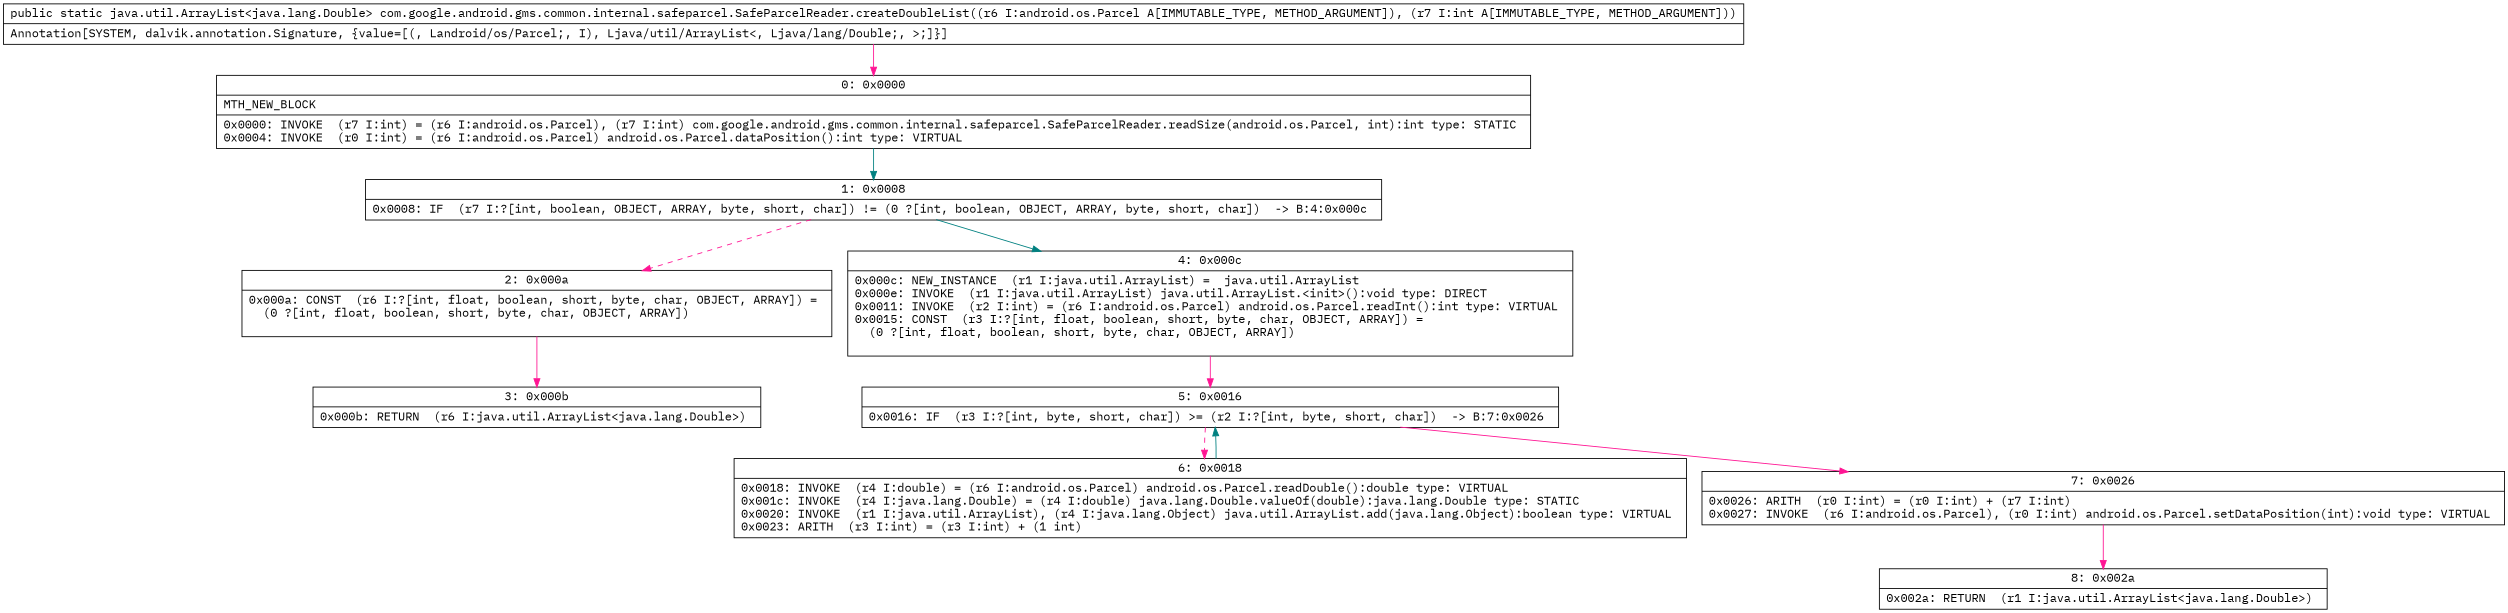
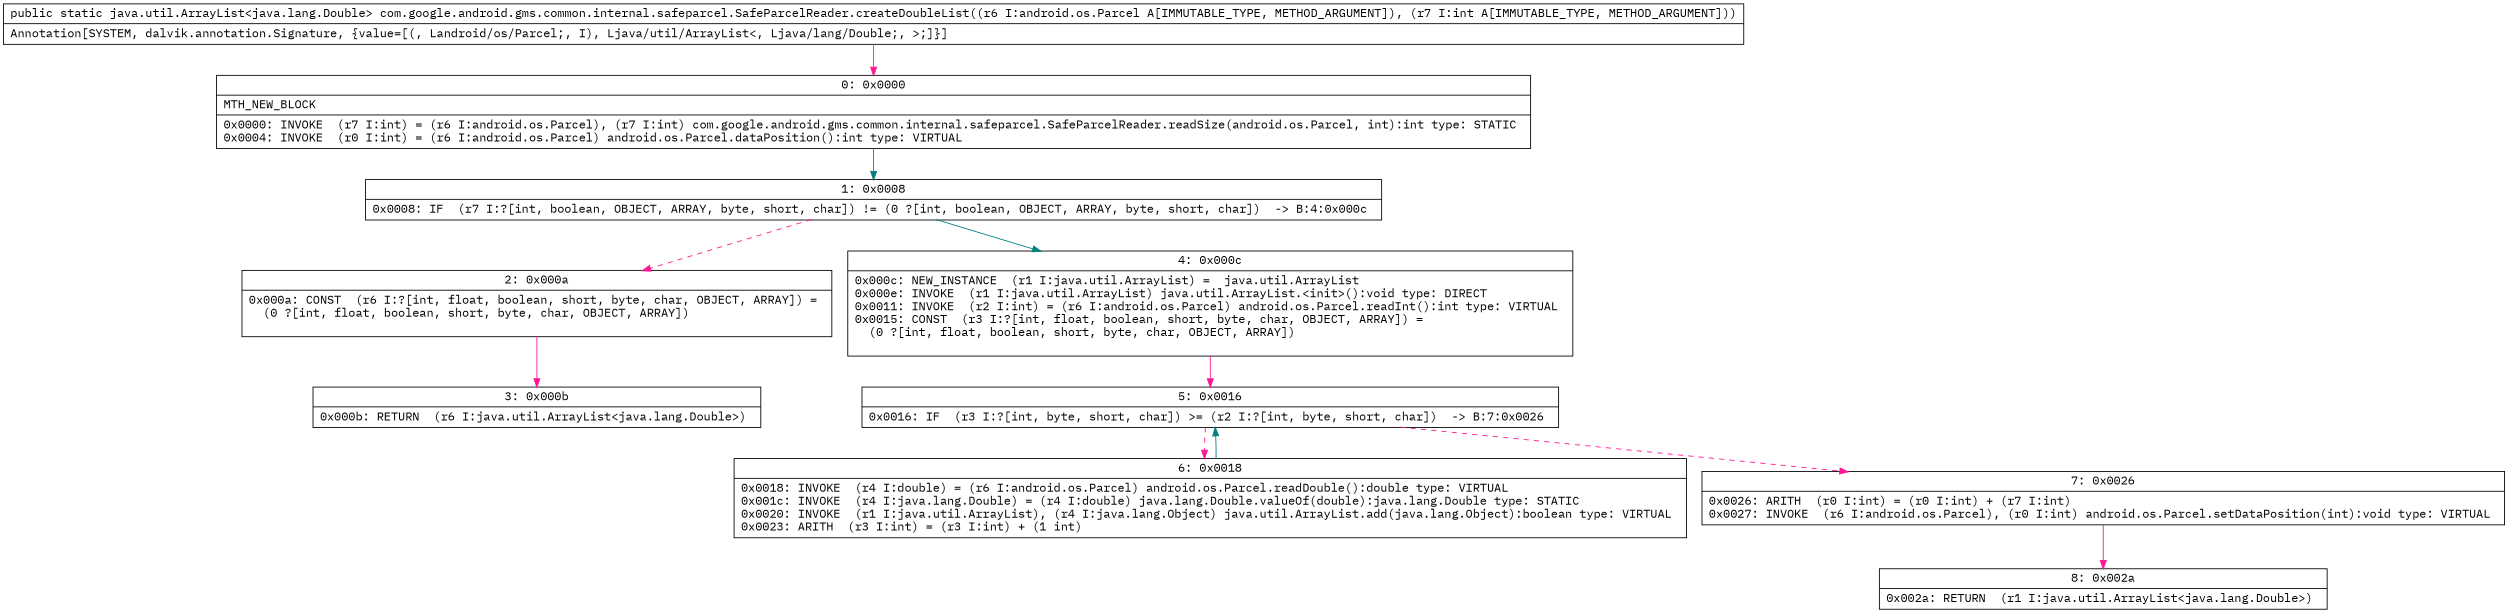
edge "5: 0x0016" -> "7: 0x0026": style solid -> dashed
